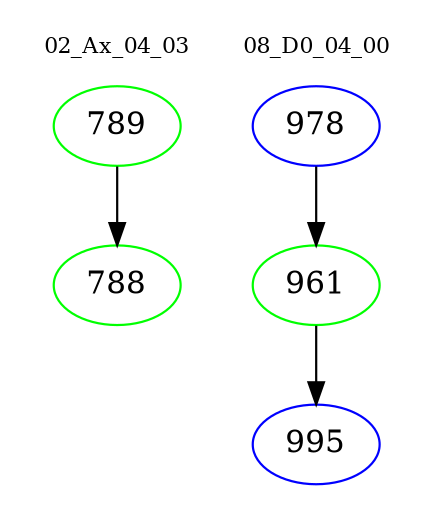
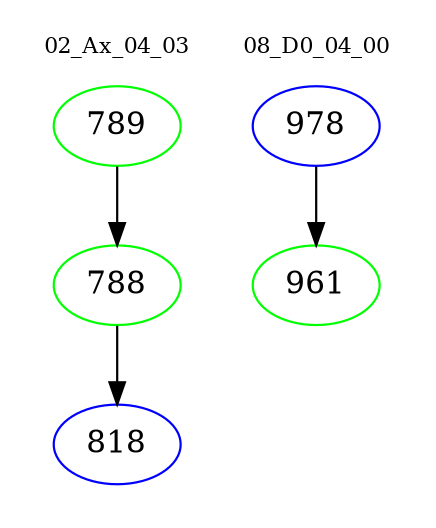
node "818": added
node "995": removed
